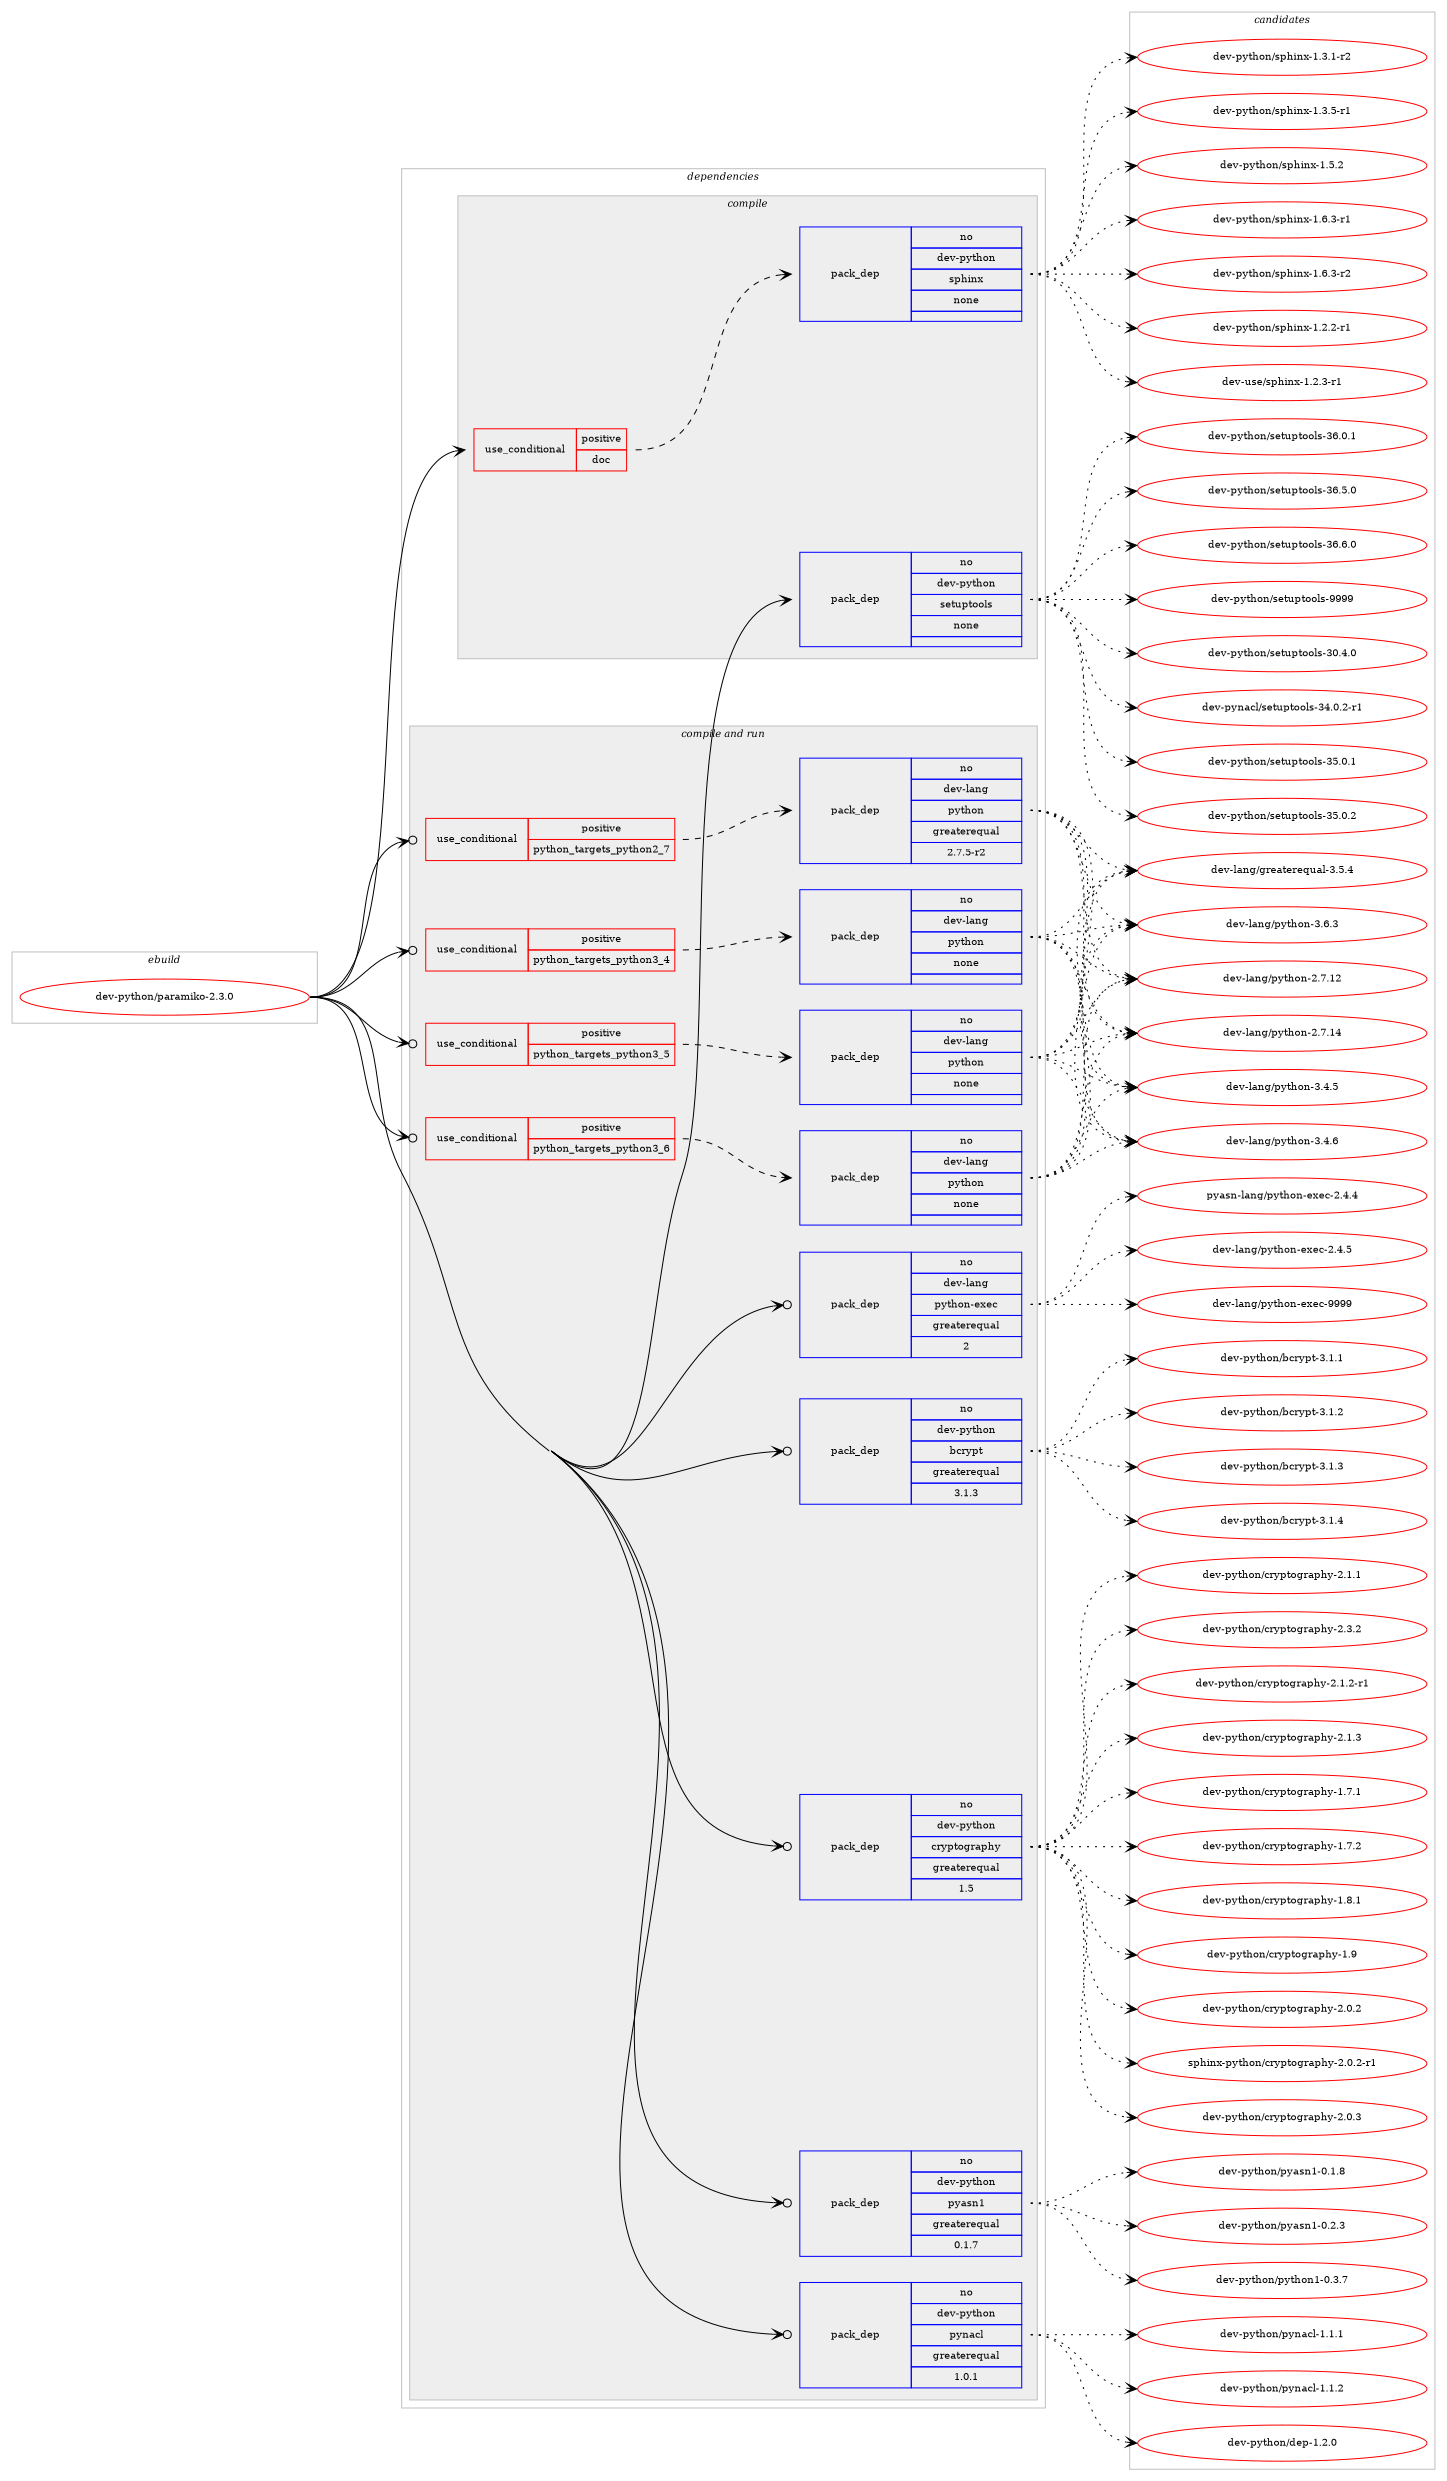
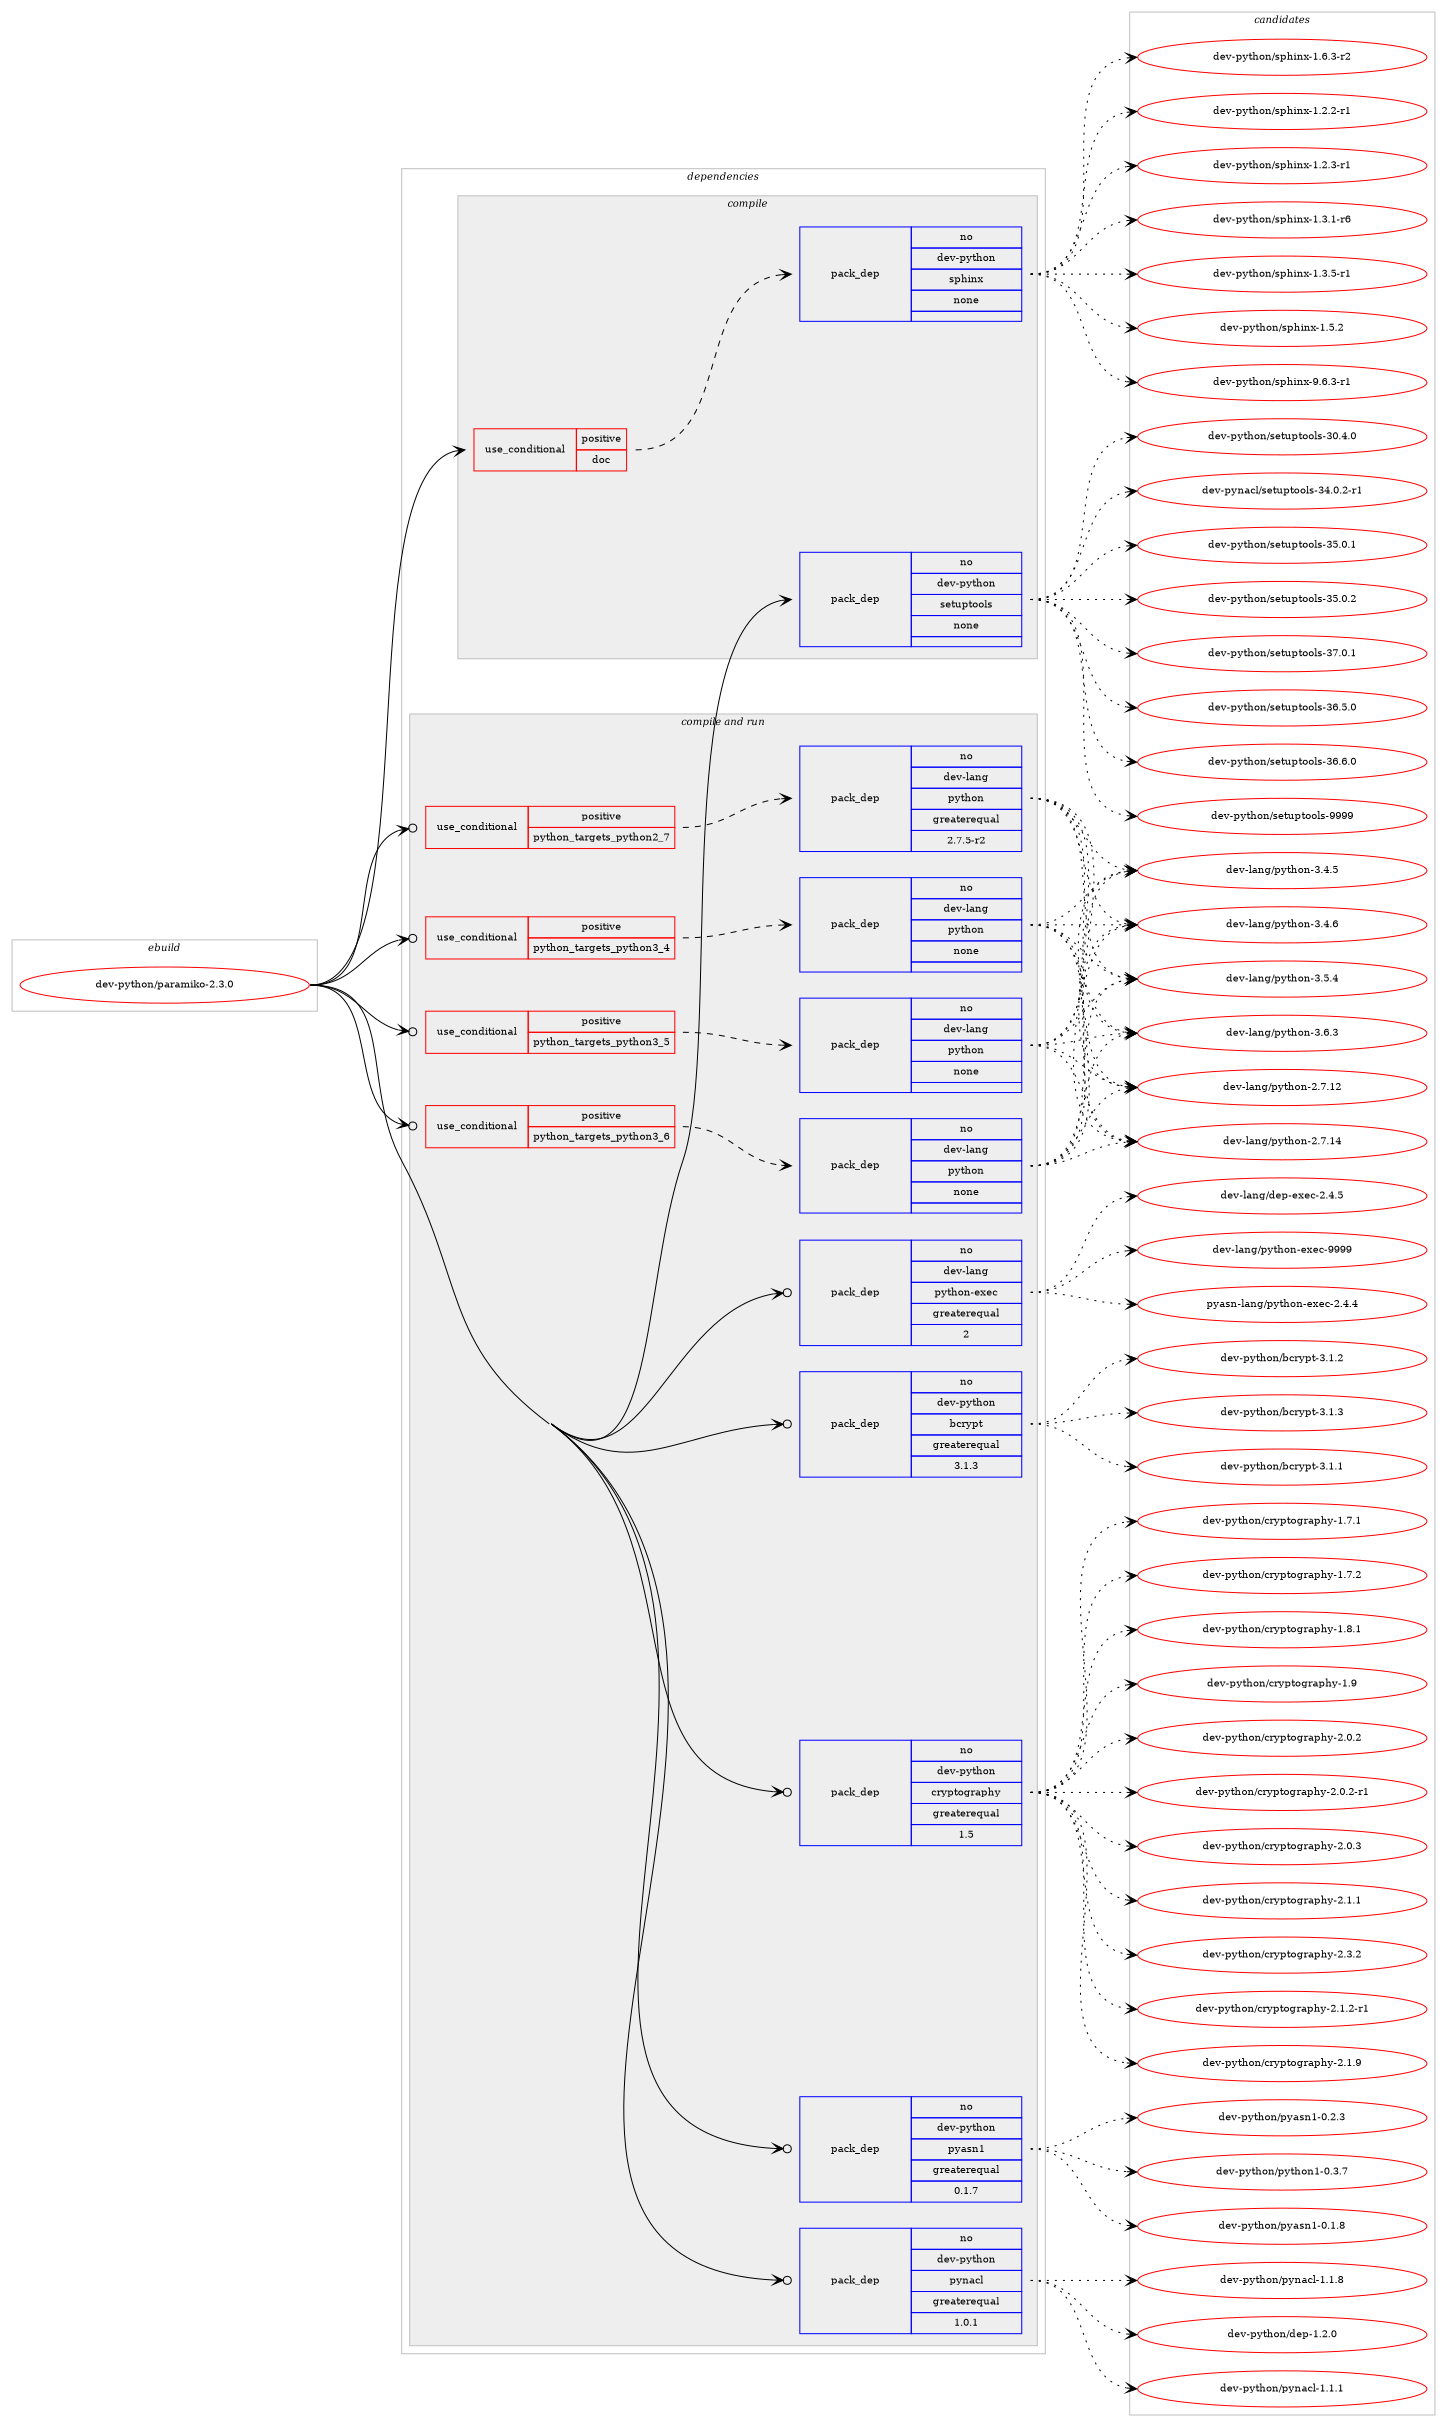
node "dev-python/sphinx-1.3.1-r2": label "dev-python/sphinx-1.3.1-r2" -> "dev-python/sphinx-1.3.1-r6"
node "dev-python/sphinx-1.6.3-r1": label "dev-python/sphinx-1.6.3-r1" -> "dev-python/sphinx-9.6.3-r1"
node "dev-use/sphinx-1.2.3-r1": label "dev-use/sphinx-1.2.3-r1" -> "dev-python/sphinx-1.2.3-r1"
node "dev-python/setuptools-36.0.1": label "dev-python/setuptools-36.0.1" -> "dev-python/setuptools-37.0.1"
node "dev-lang/greaterequal-3.5.4": label "dev-lang/greaterequal-3.5.4" -> "dev-lang/python-3.5.4"
node "dev-lang/python-exec-2.4.5": label "dev-lang/python-exec-2.4.5" -> "dev-lang/dep-exec-2.4.5"
node "dev-python/bcrypt-3.1.4": removed
node "dev-python/cryptography-2.1.3": label "dev-python/cryptography-2.1.3" -> "dev-python/cryptography-2.1.9"
node "sphinx-python/cryptography-2.0.2-r1": label "sphinx-python/cryptography-2.0.2-r1" -> "dev-python/cryptography-2.0.2-r1"
node "dev-python/pynacl-1.1.2": label "dev-python/pynacl-1.1.2" -> "dev-python/pynacl-1.1.8"
